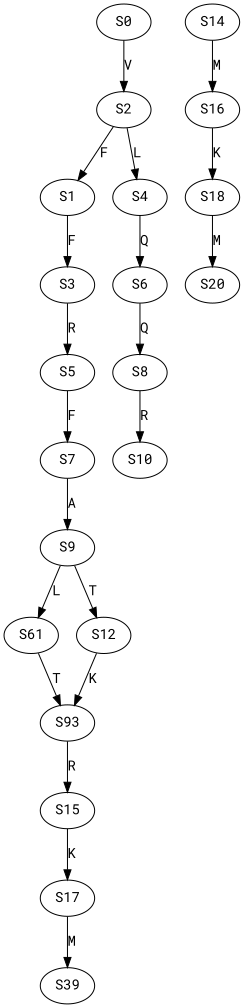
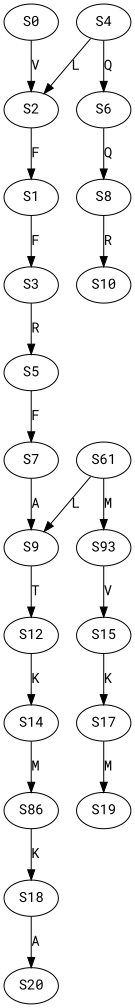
node "S16": label "S16" -> "S86"
edge "S2" -> "S4": reversed
edge "S18" -> "S20": label "M" -> "A"
edge "S9" -> "S61": reversed
edge "S12" -> "S93": now "S12" -> "S14"
edge "S61" -> "S93": label "T" -> "M"
edge "S93" -> "S15": label "R" -> "V"
node "S39": label "S39" -> "S19"
